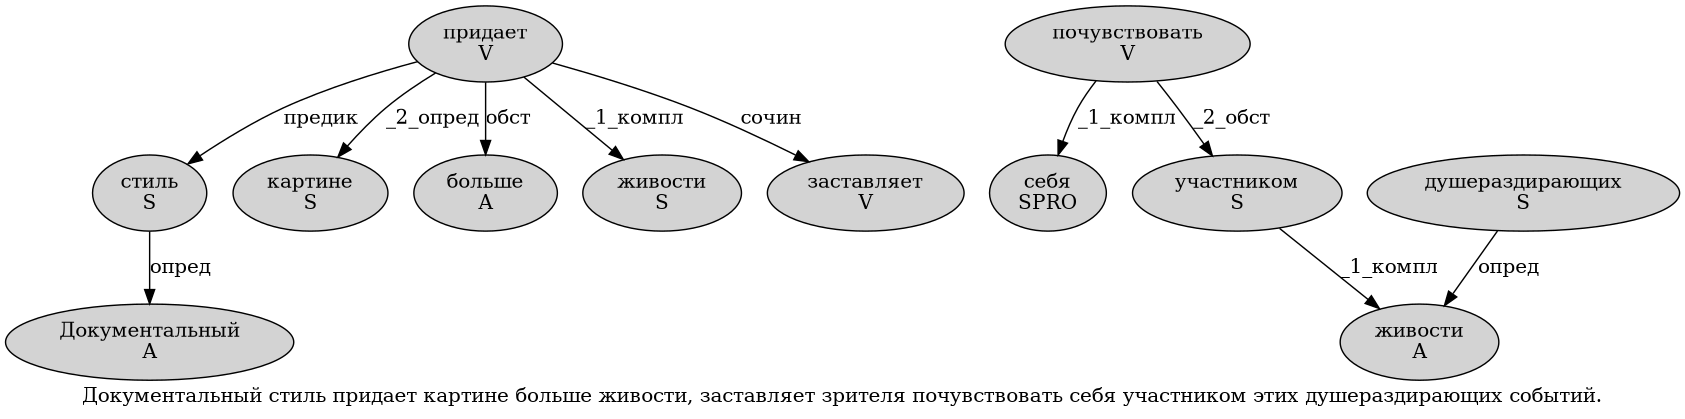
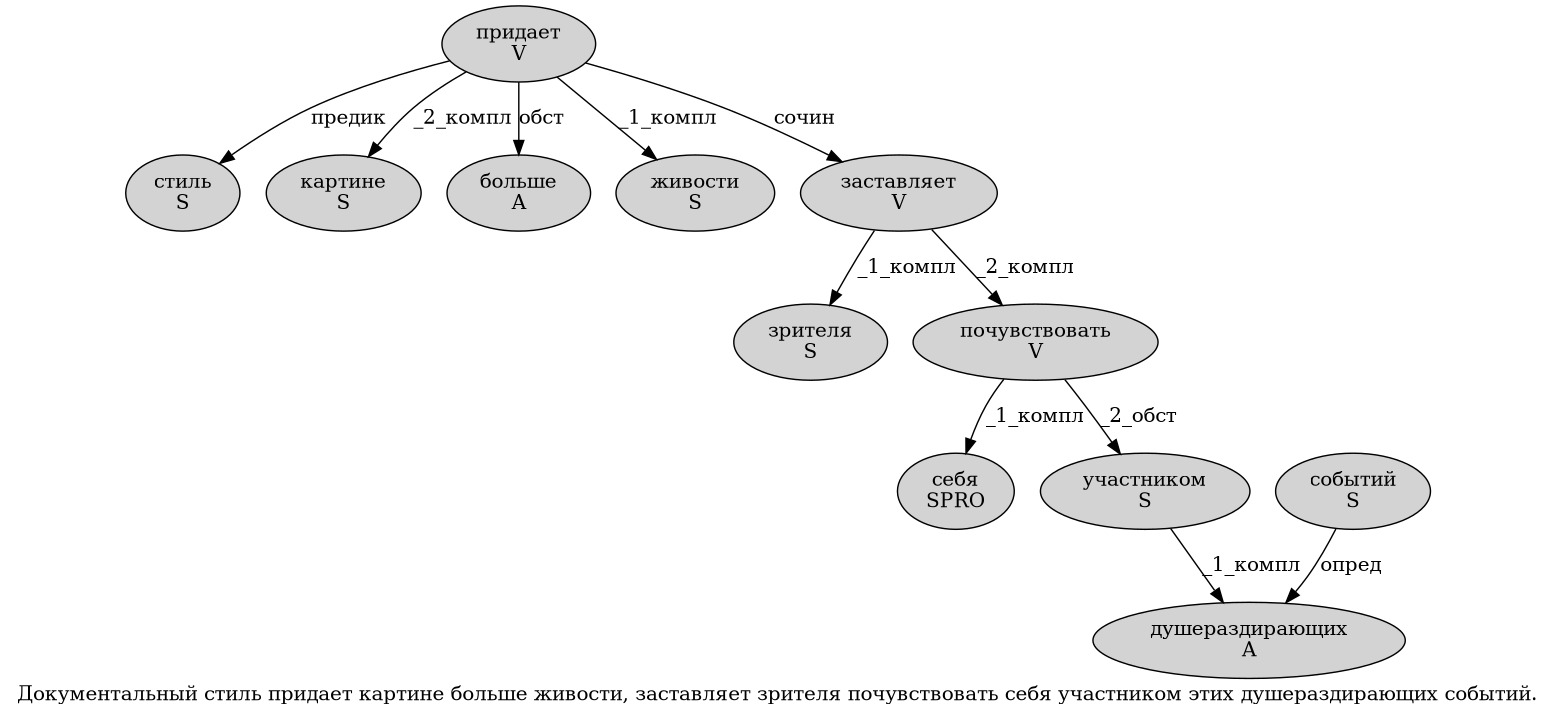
edge "придает V" -> "картине S": label "_2_опред" -> "_2_компл"
node "душераздирающих S": label "душераздирающих S" -> "событий S"
edge "заставляет V" -> "почувствовать V": added, label "_2_компл"
node "Документальный A": removed
node "зрителя S": added
node "живости A": label "живости A" -> "душераздирающих A"
